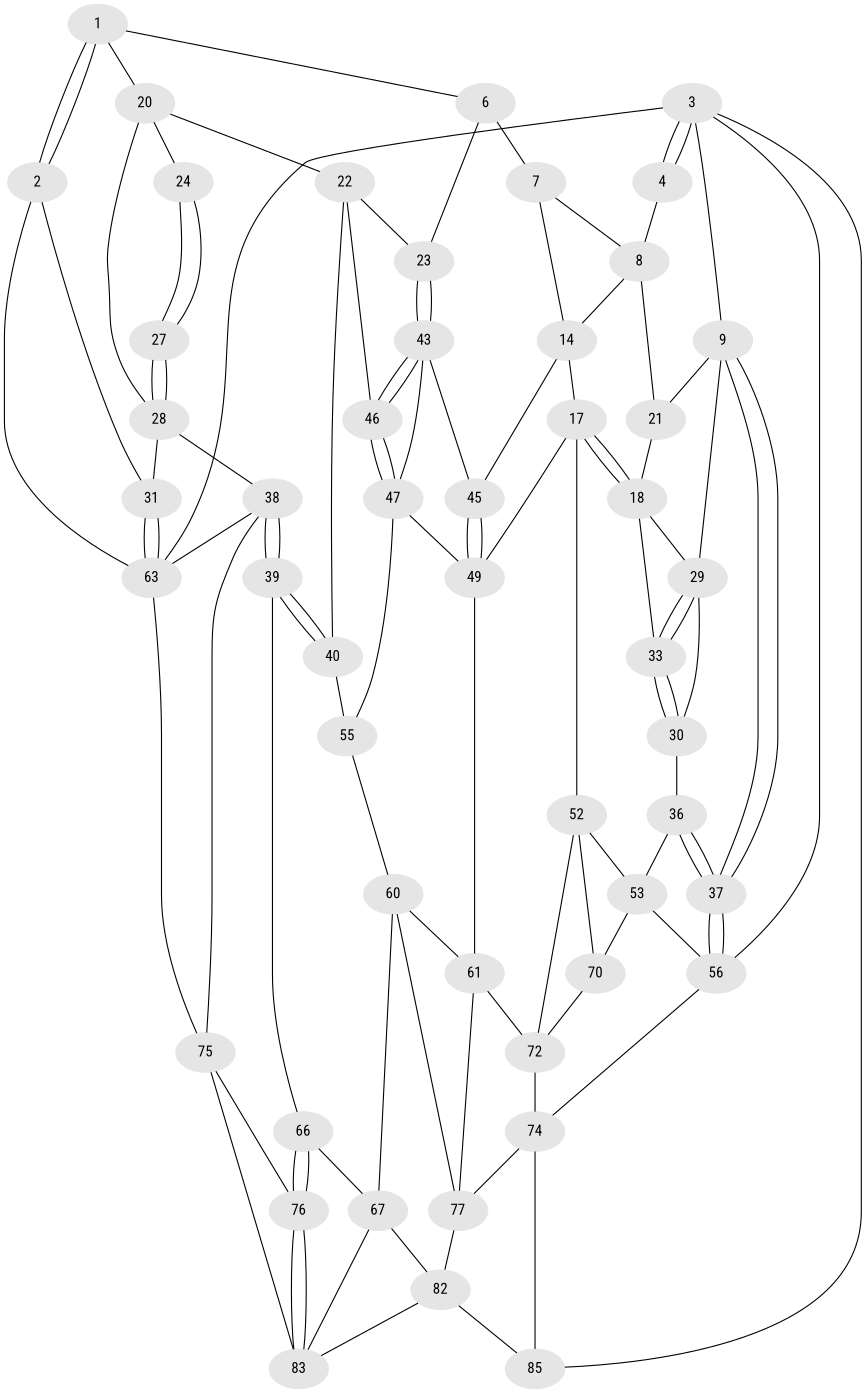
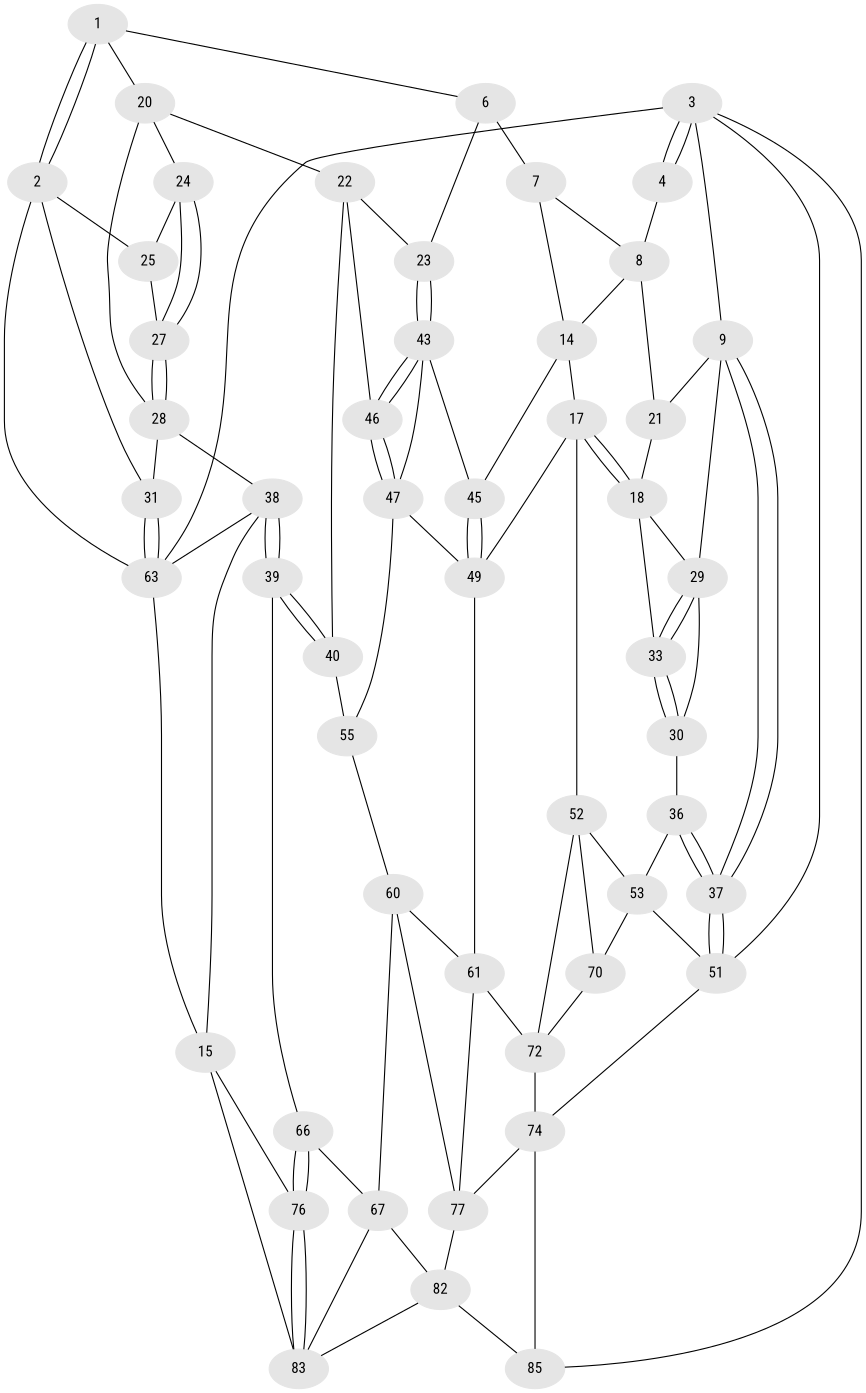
node "25": added
node "56": label "56" -> "51"
node "75": label "75" -> "15"
